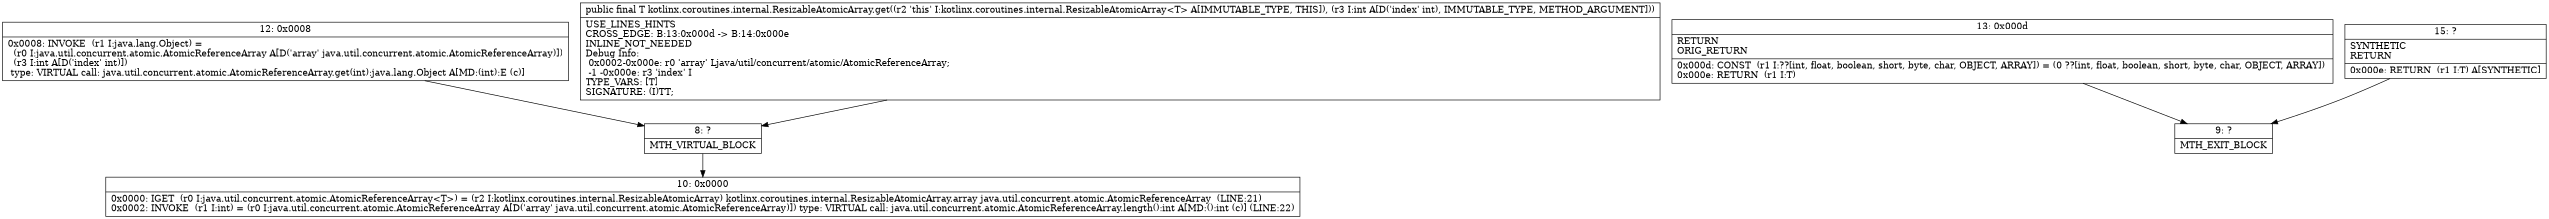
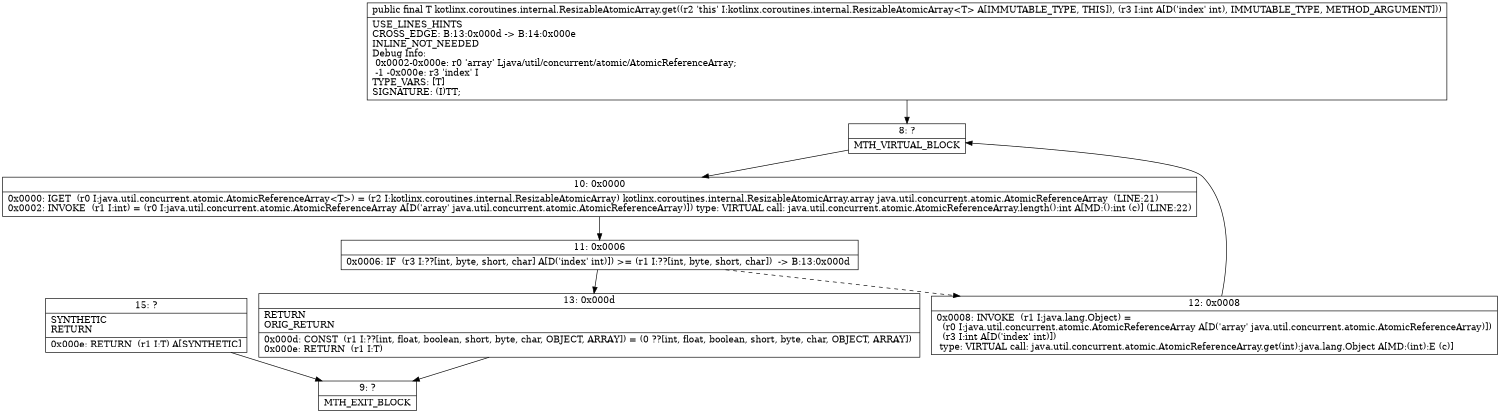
node "11: 0x0006": added
